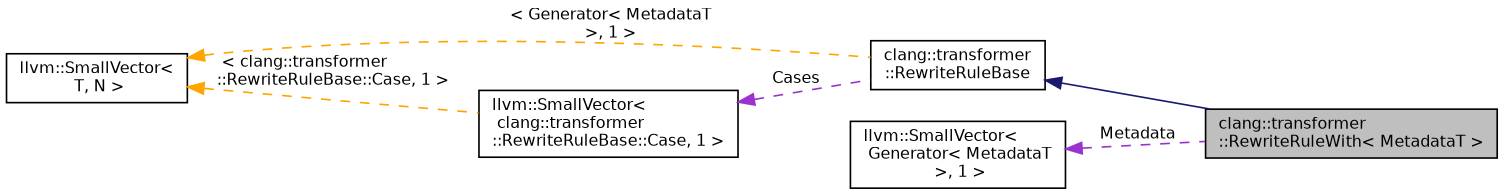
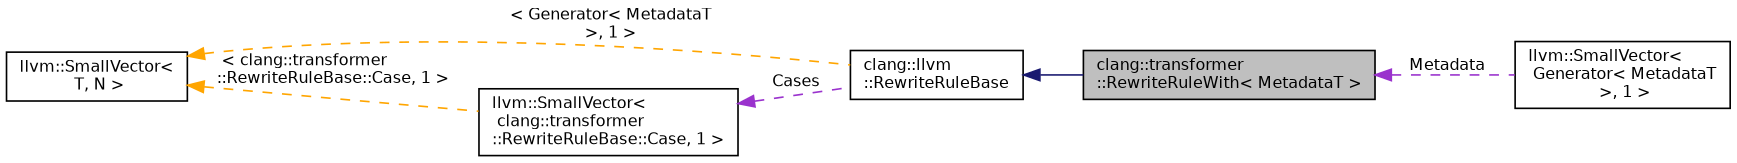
node "clang::transformer ::RewriteRuleBase": label "clang::transformer ::RewriteRuleBase" -> "clang::llvm ::RewriteRuleBase"
edge "clang::transformer ::RewriteRuleWith< MetadataT >" -> "llvm::SmallVector< Generator< MetadataT >, 1 >": reversed
